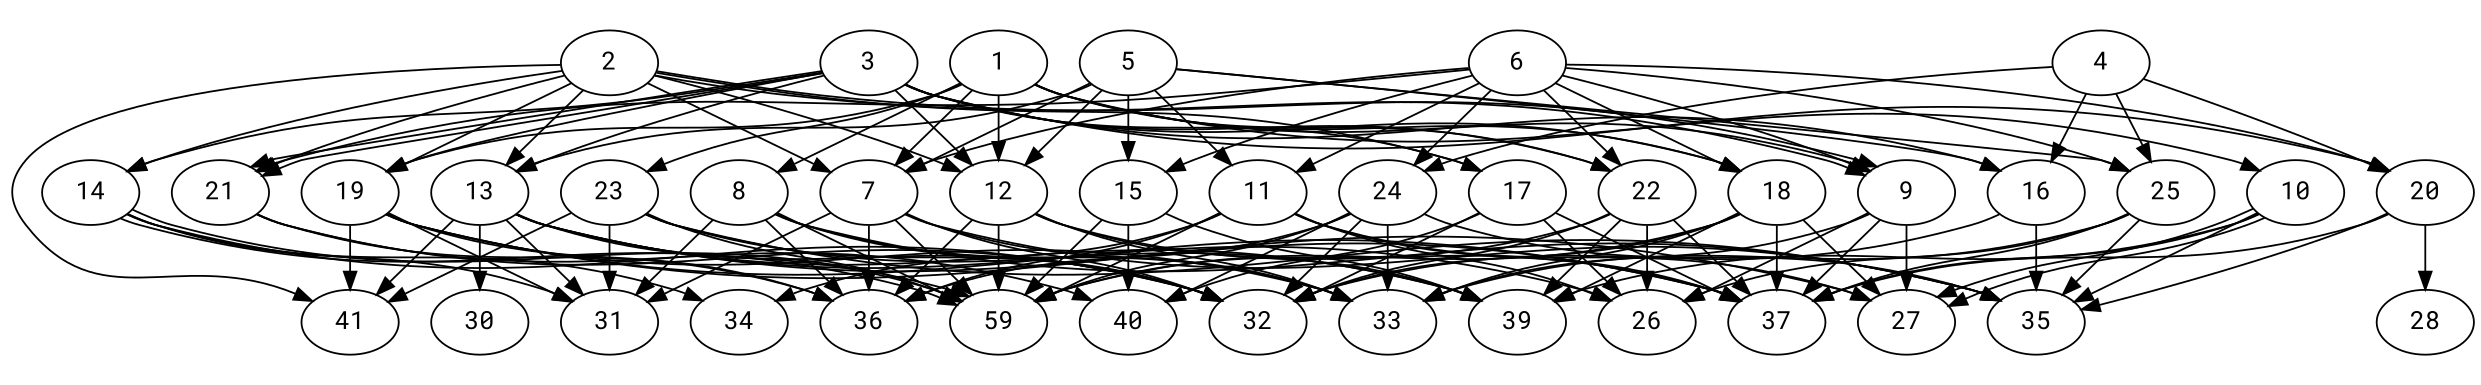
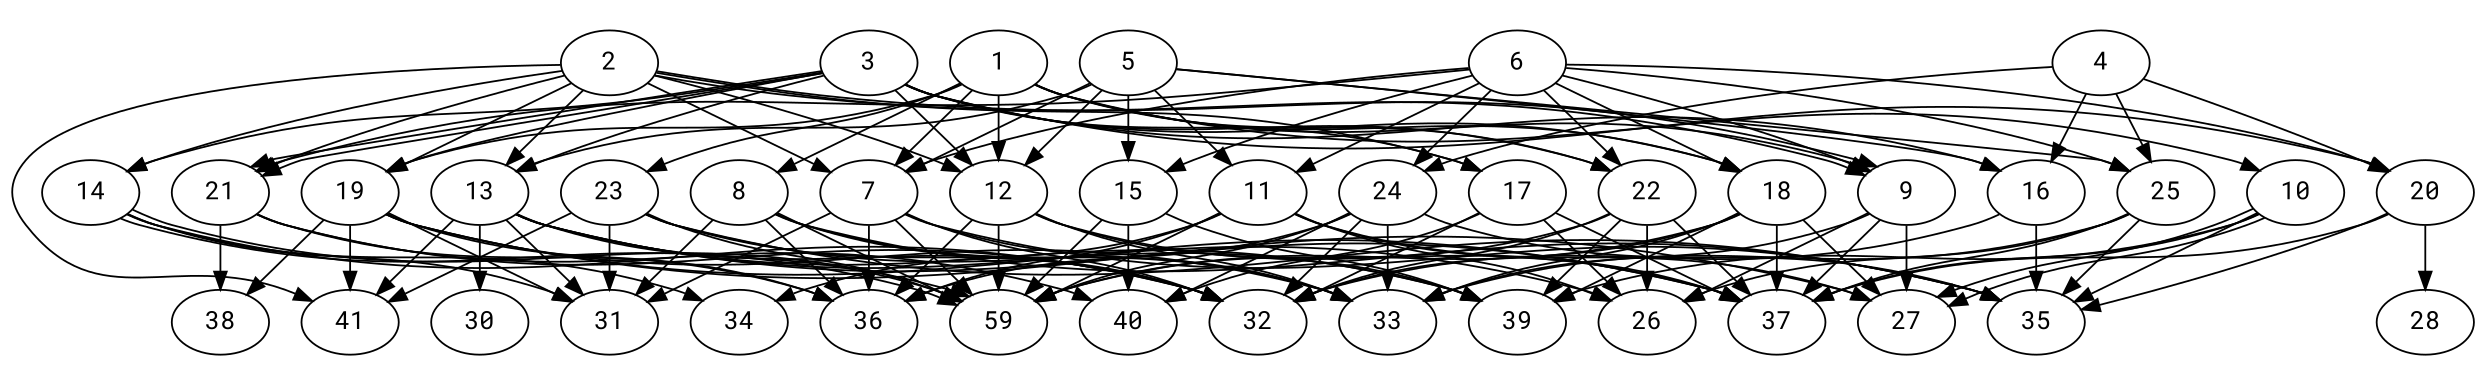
node "38": added
